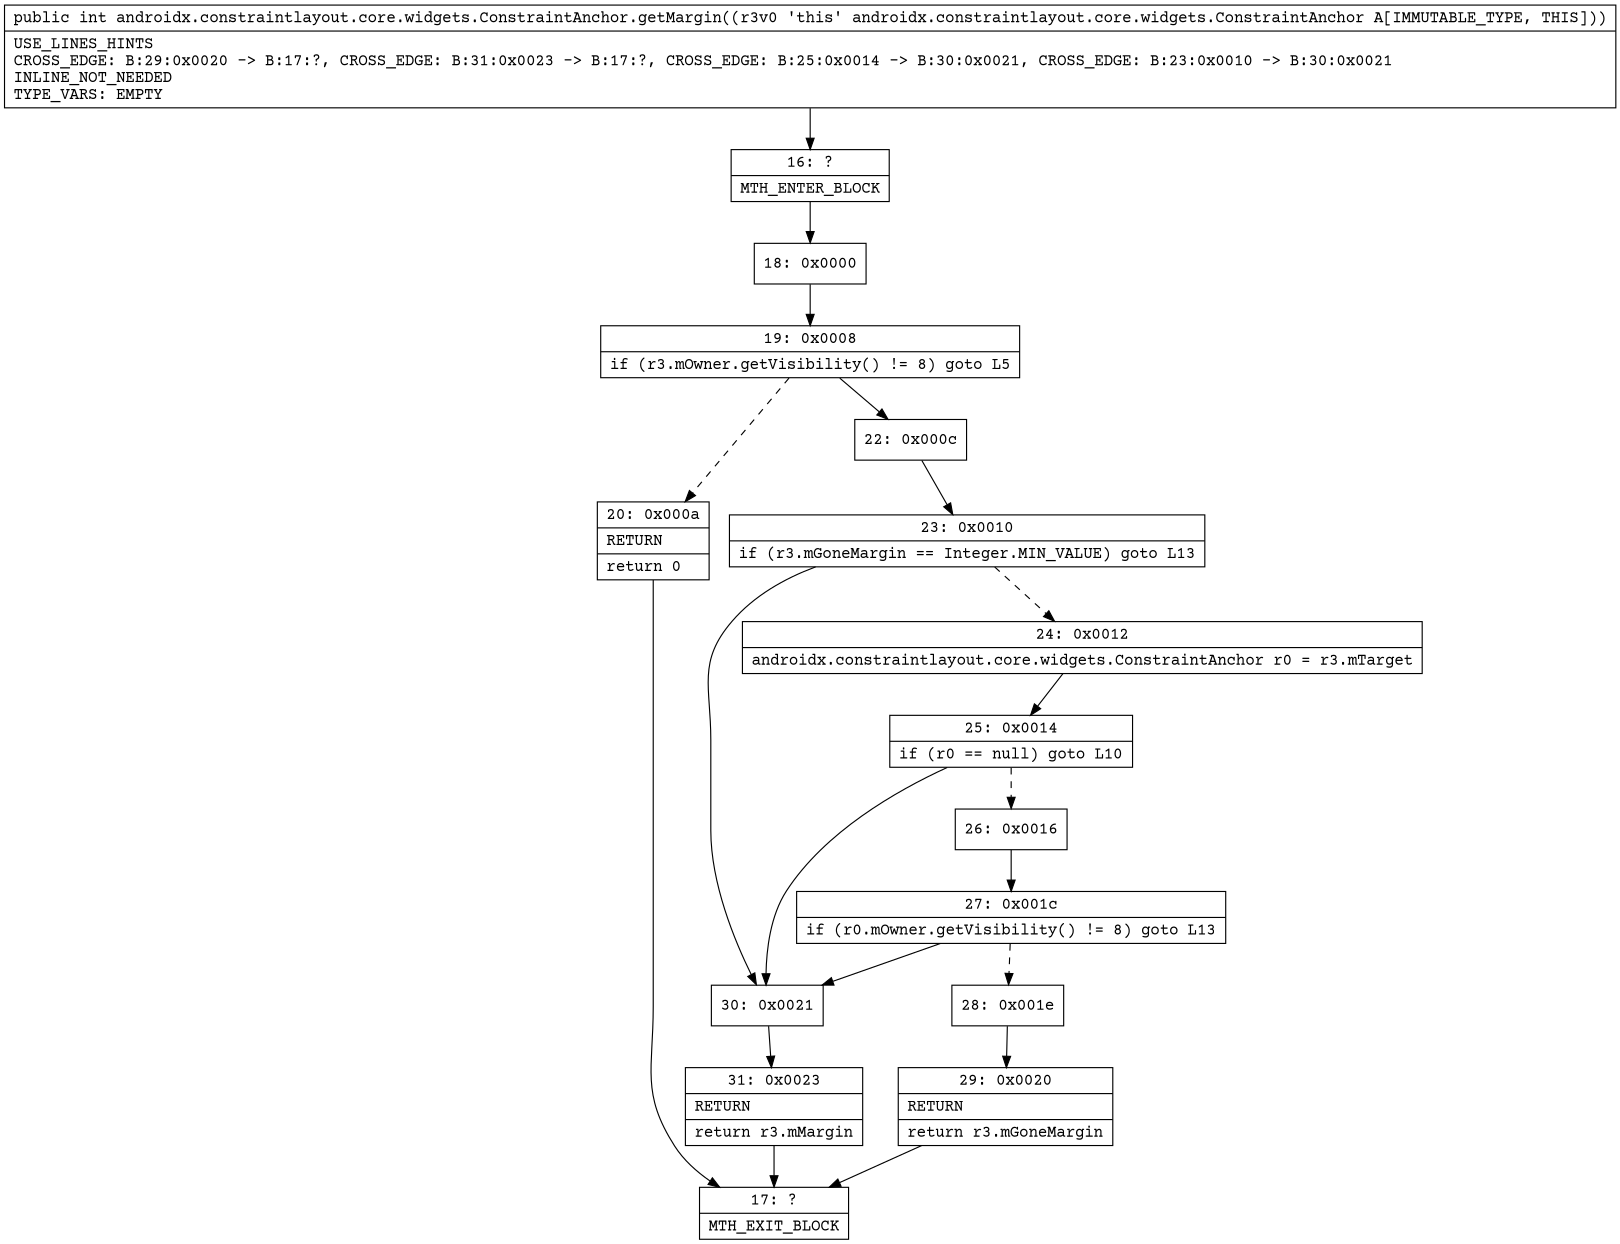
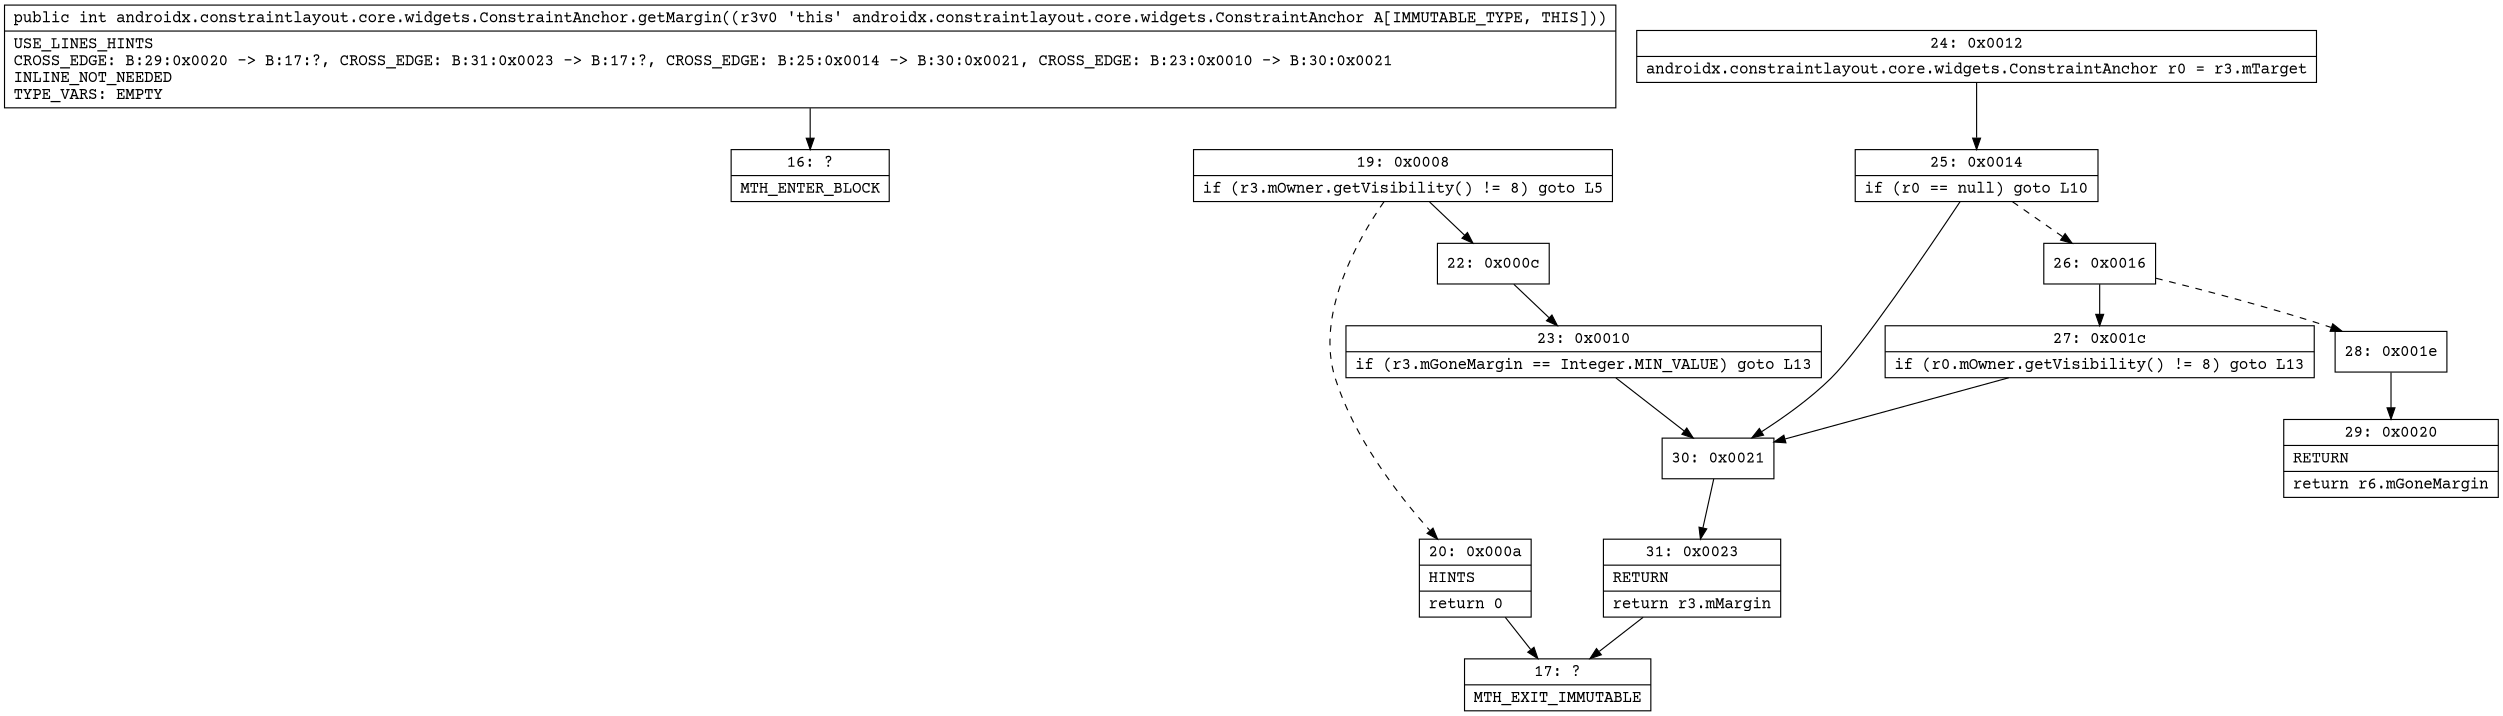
node "18: 0x0000": removed
node "20: 0x000a": text "RETURN" -> "HINTS"
edge "23: 0x0010" -> "24: 0x0012": removed
edge "27: 0x001c" -> "28: 0x001e": now "26: 0x0016" -> "28: 0x001e"
node "29: 0x0020": text "return r3.mGoneMargin" -> "return r6.mGoneMargin"
edge "29: 0x0020" -> "17: ?": removed
node "17: ?": text "MTH_EXIT_BLOCK" -> "MTH_EXIT_IMMUTABLE"
